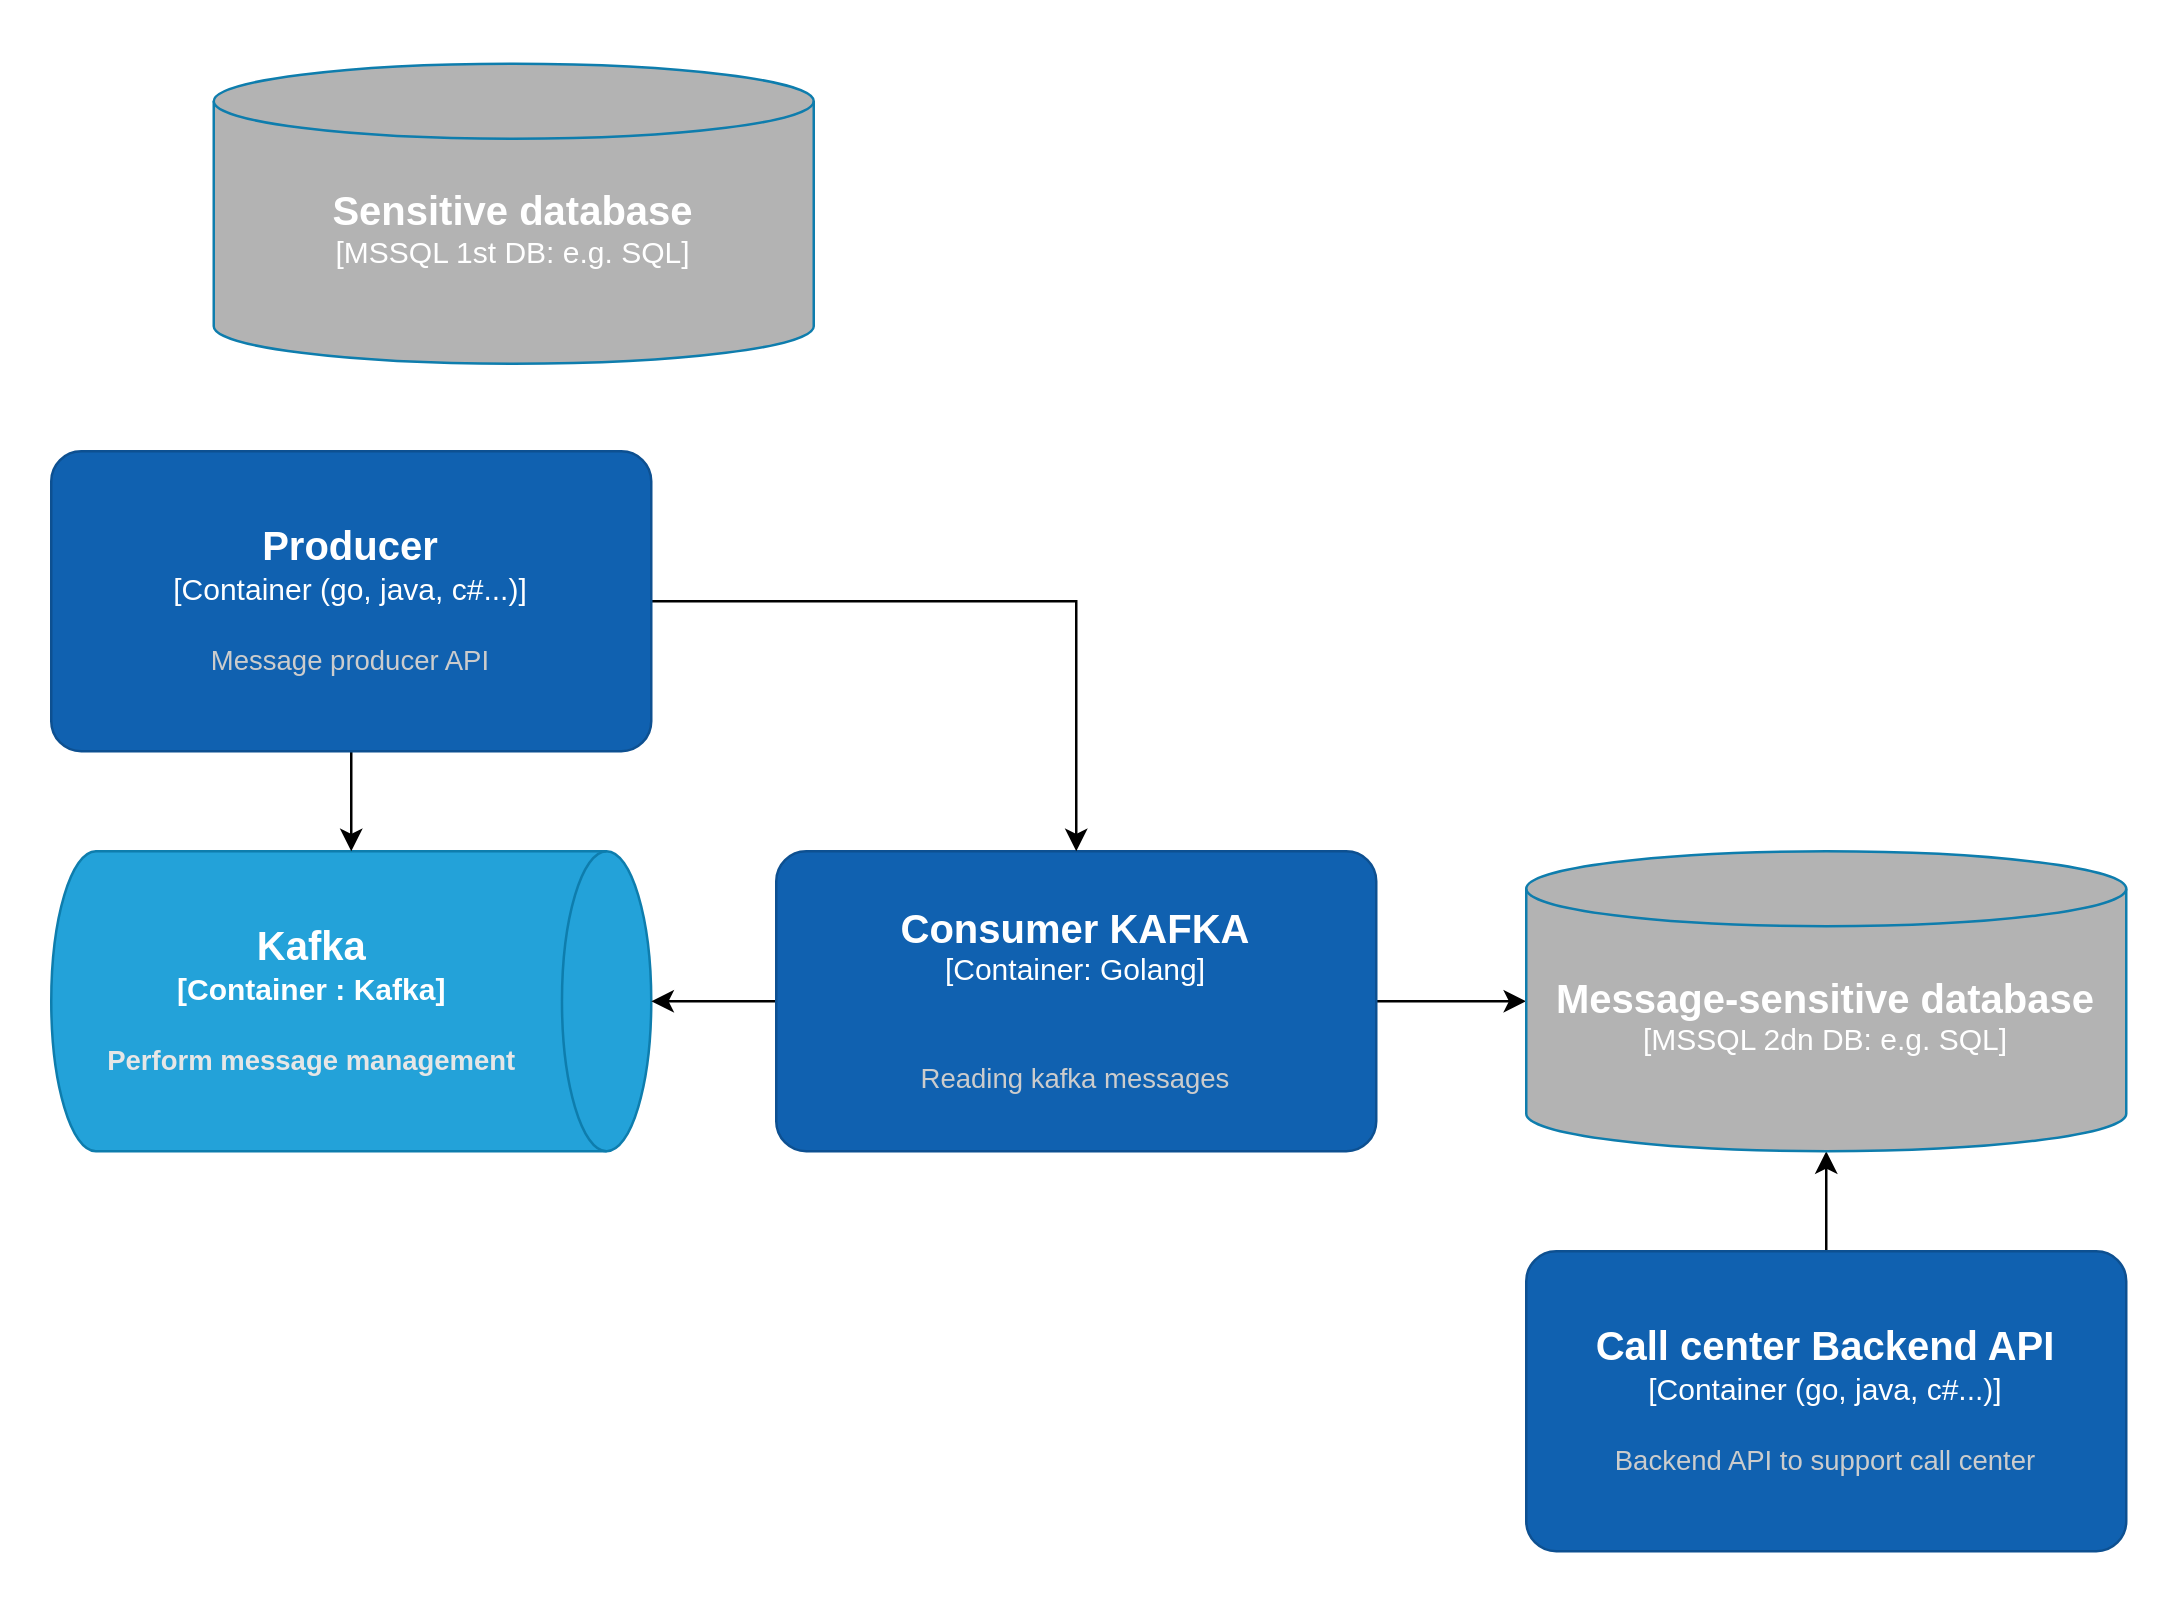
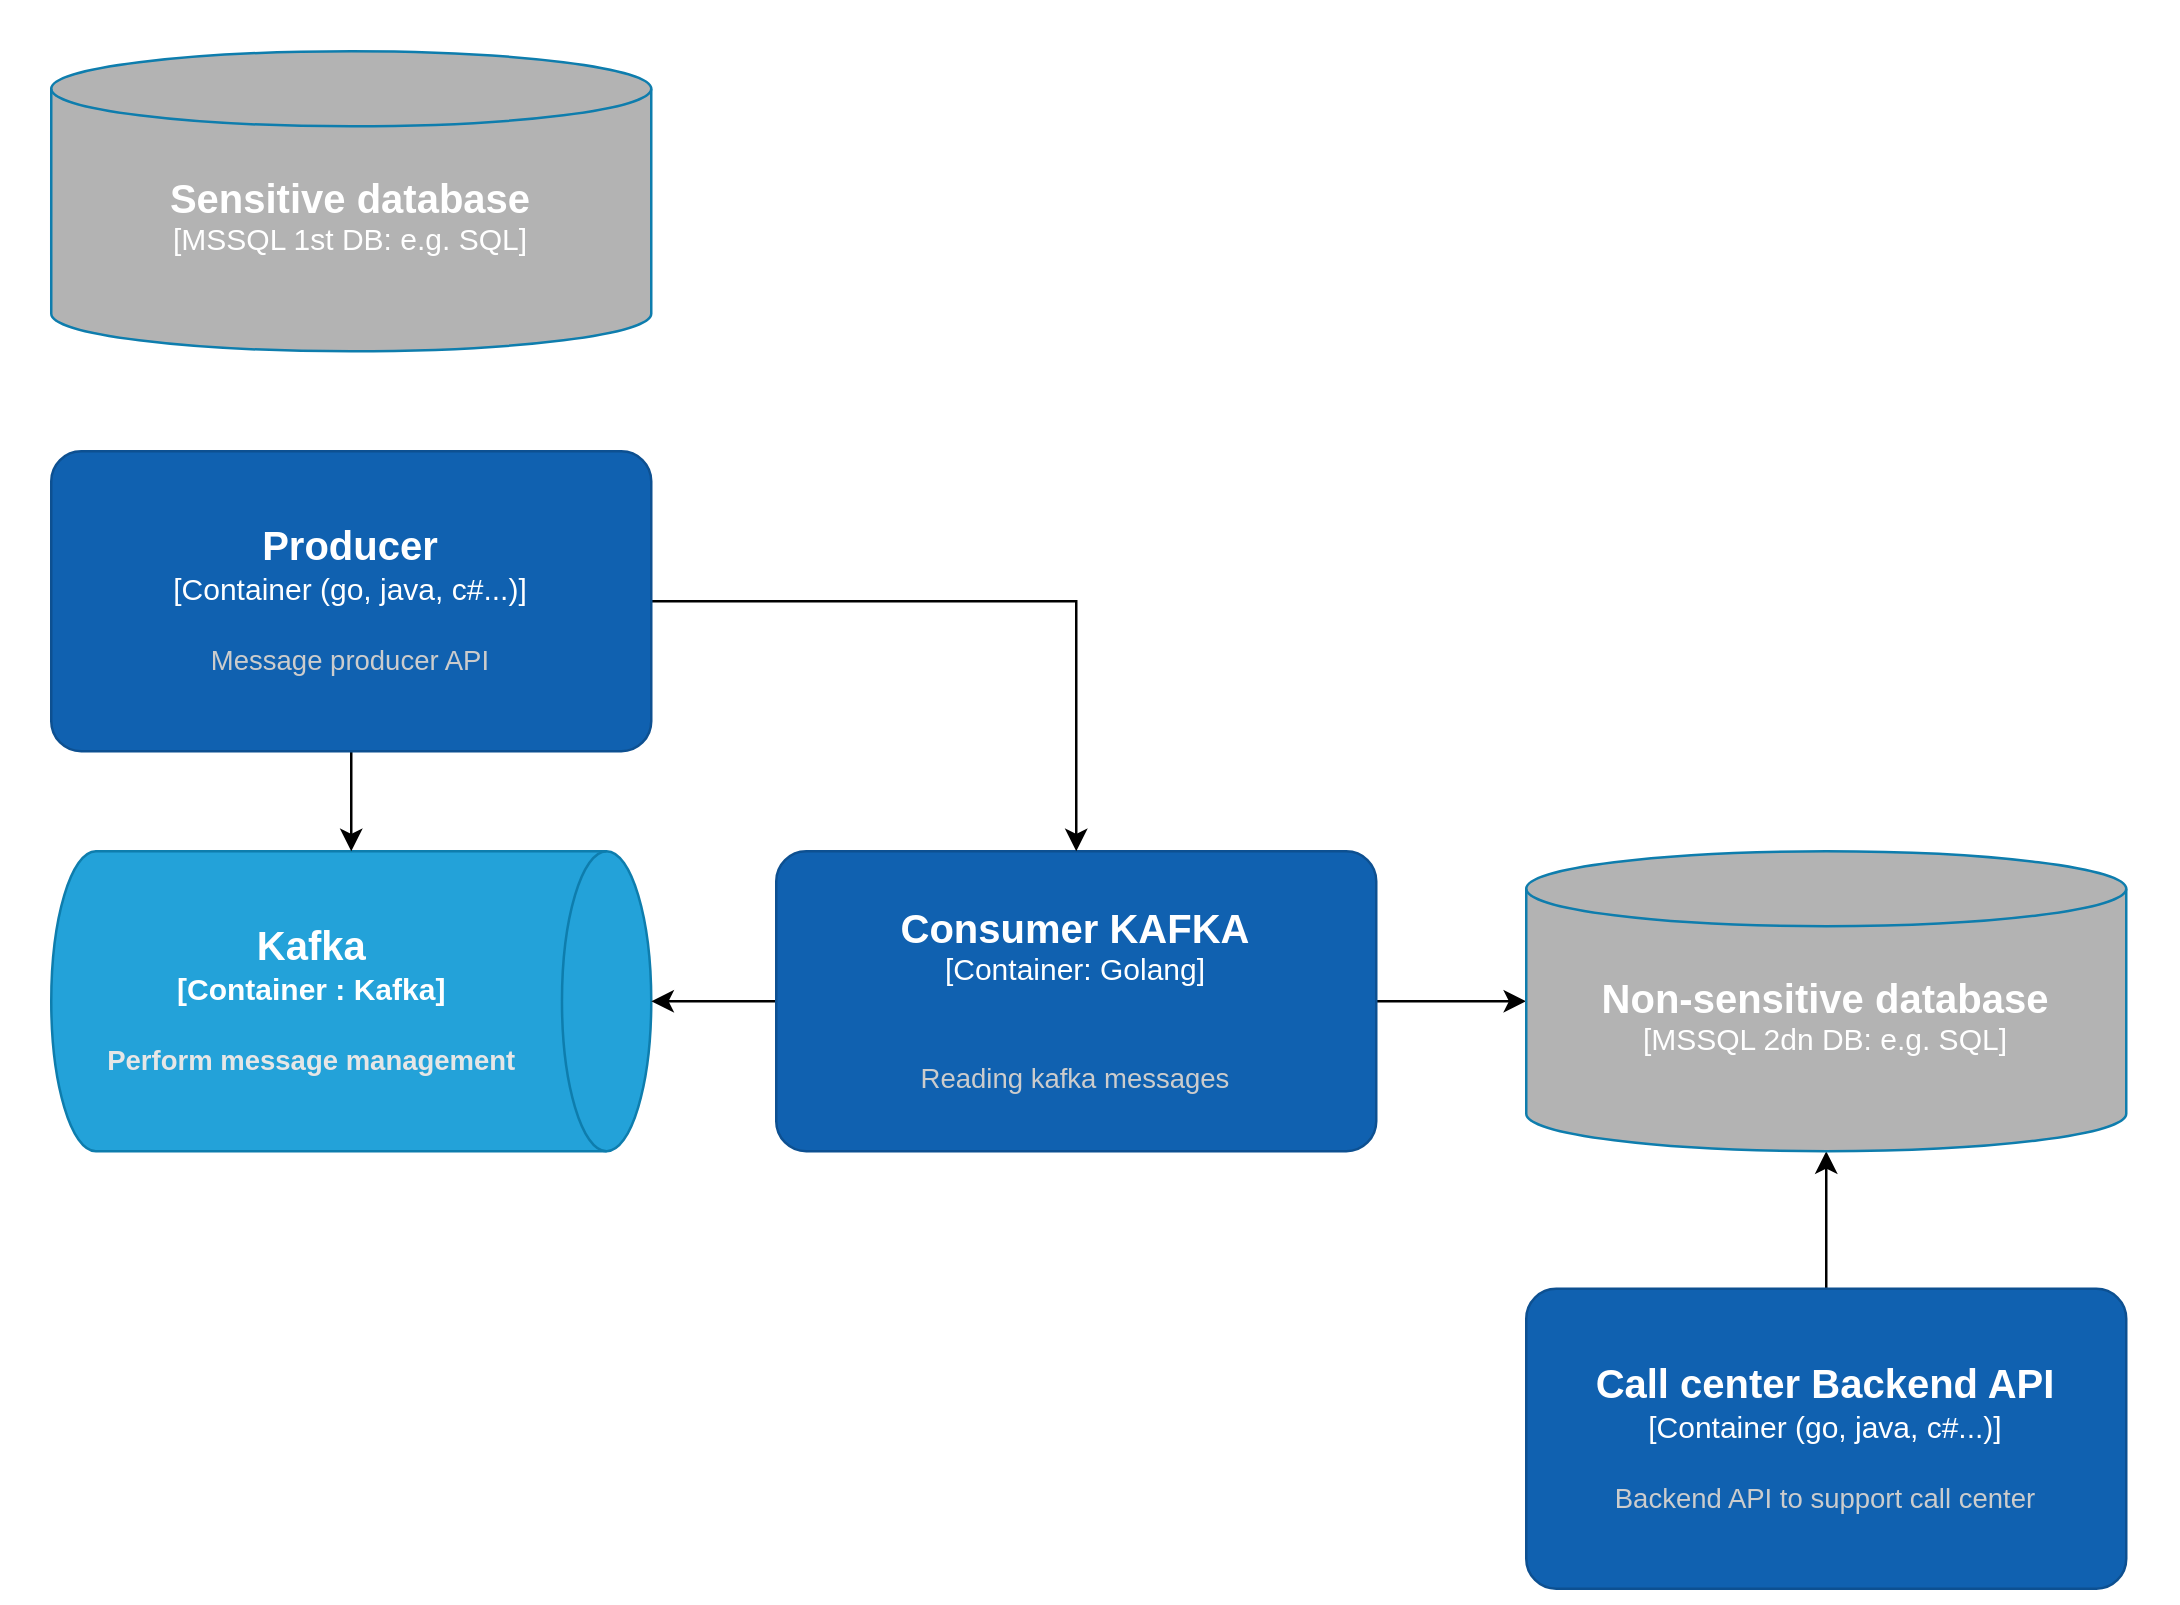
node "Sensitive database [MSSQL 1st DB: e.g. SQL]": moved (514, 214) -> (351, 201)
node "Message-sensitive database [MSSQL 2dn DB: e.g. SQL]": label "Message-sensitive database [MSSQL 2dn DB: e.g. SQL]" -> "Non-sensitive database [MSSQL 2dn DB: e.g. SQL]"
node "Call center Backend API [Container (go, java, c#...)] Backend API to support call center": moved (1826, 1401) -> (1826, 1439)
